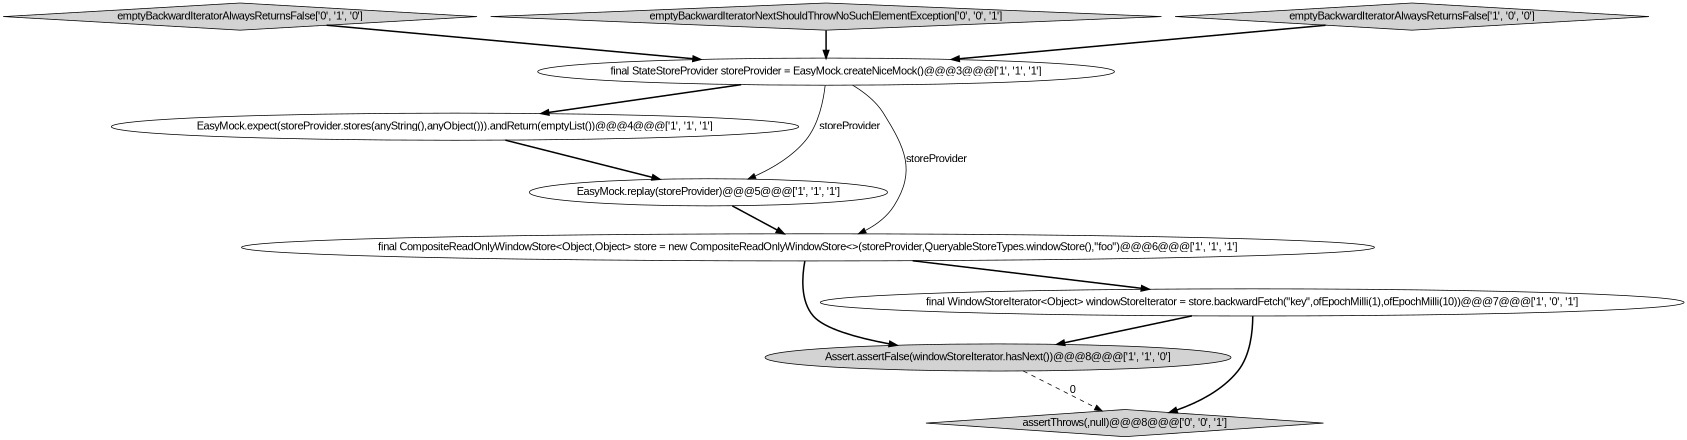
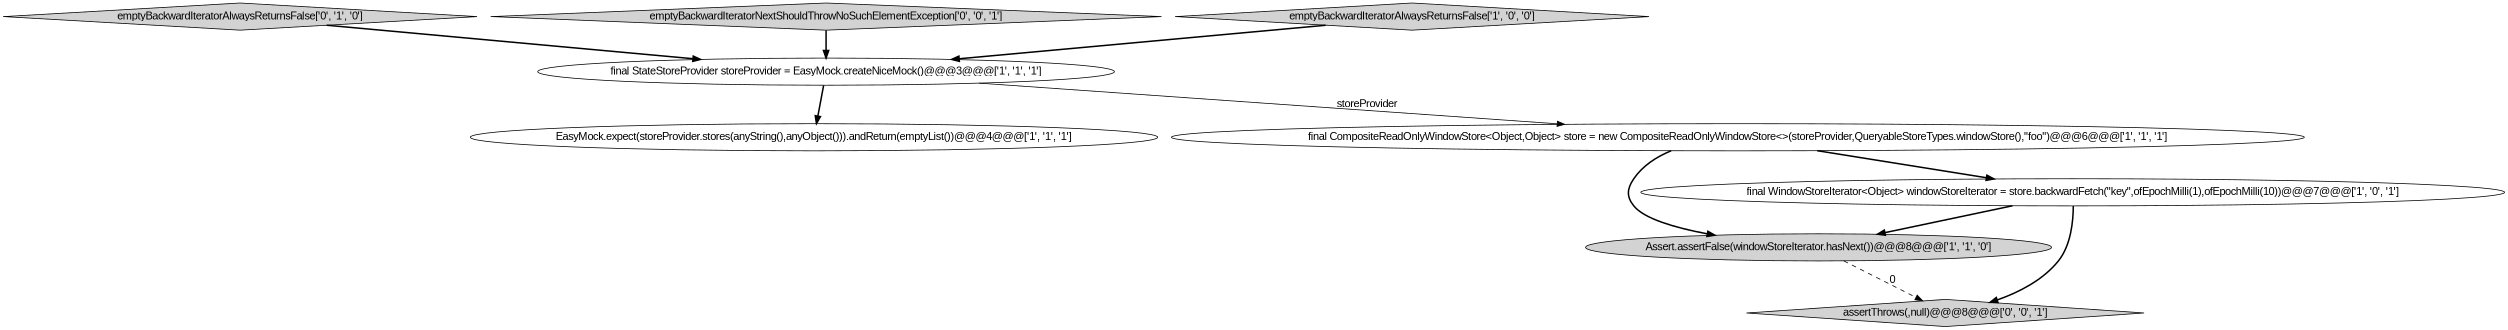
node "EasyMock.replay(storeProvider)@@@5@@@['1', '1', '1']": removed
